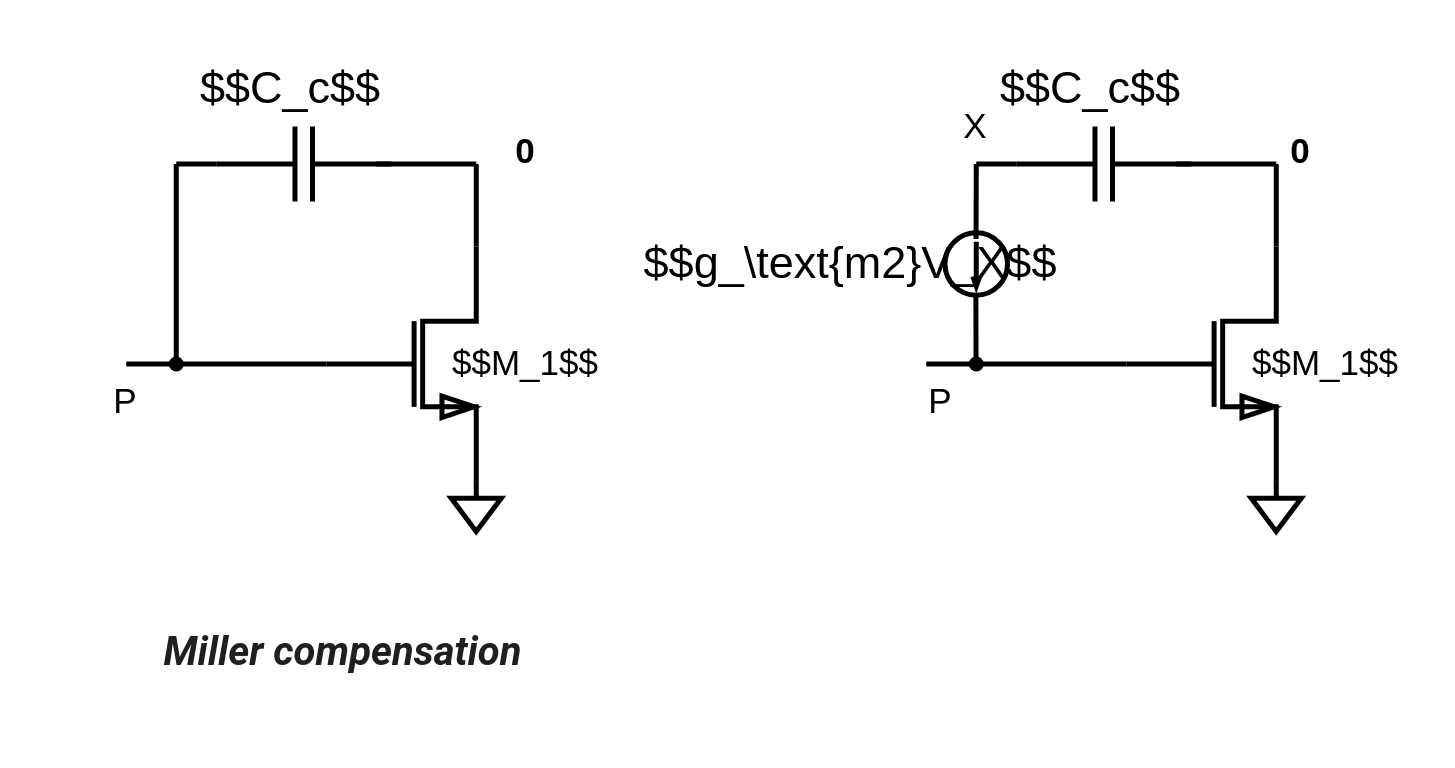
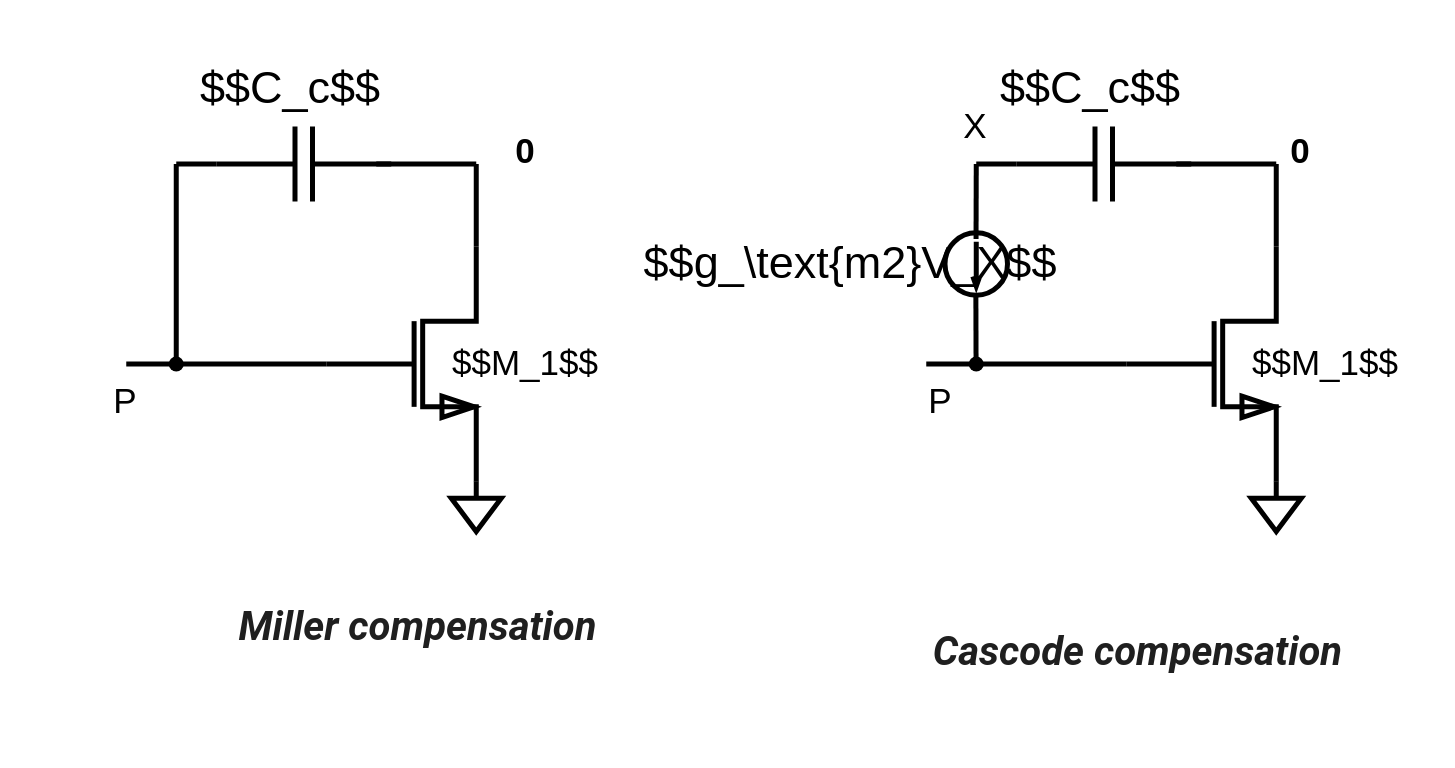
node "Miller compensation": moved (344, 651) -> (419, 626)
node "Cascode compensation": added
